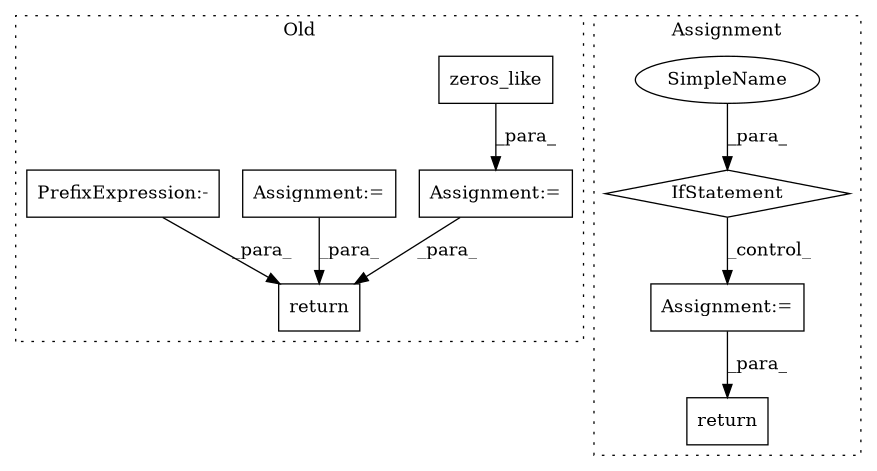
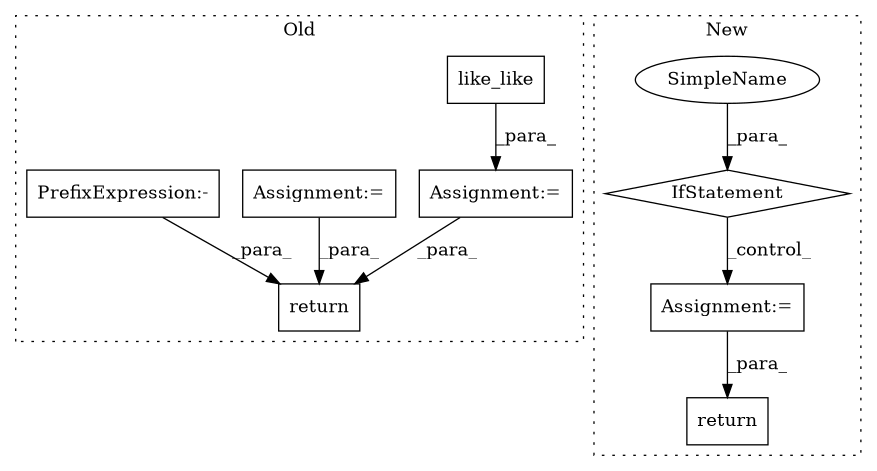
cluster "Assignment": label "Assignment" -> "New"
node "zeros_like": label "zeros_like" -> "like_like"
